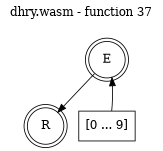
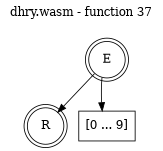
edge "[0 ... 9]" -> "E": reversed
